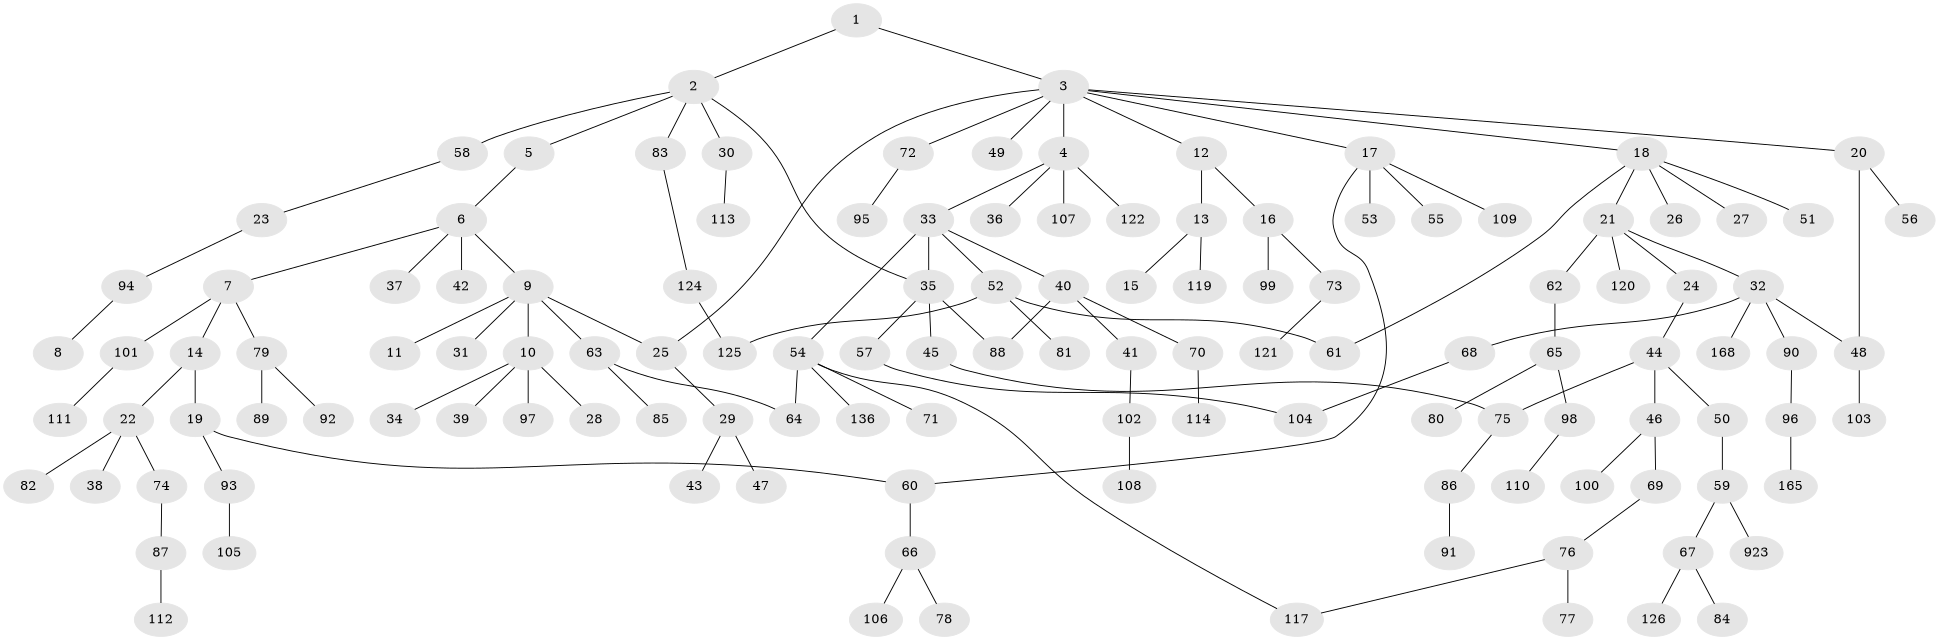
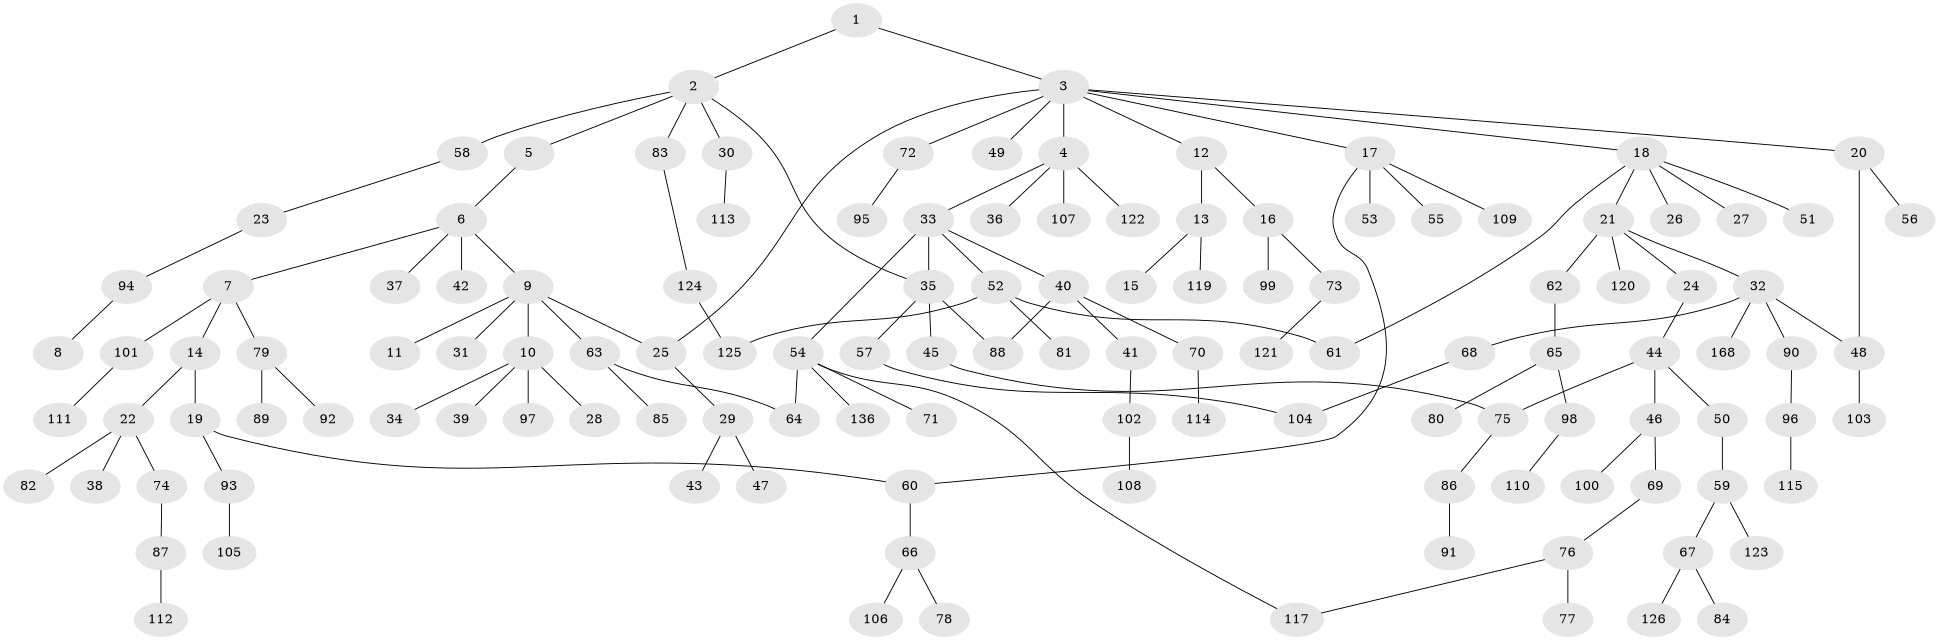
node "165": label "165" -> "115"
node "923": label "923" -> "123"
